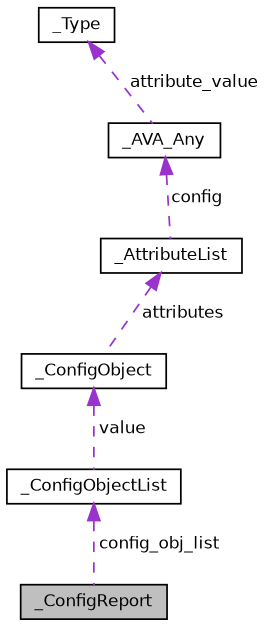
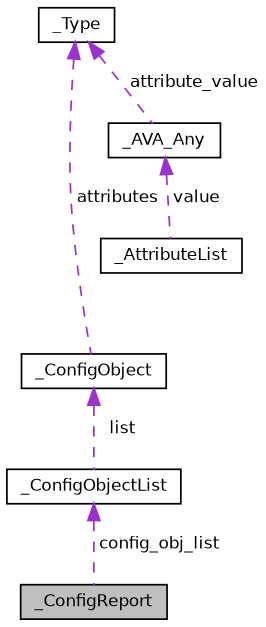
edge "_AttributeList" -> "_AVA_Any": label " config" -> " value"
edge "_ConfigObject" -> "_AttributeList": now "_ConfigObject" -> "_Type"
edge "_ConfigObjectList" -> "_ConfigObject": label " value" -> " list"
